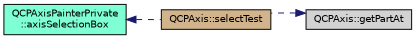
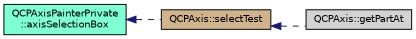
edge "QCPAxis::selectTest" -> "QCPAxis::getPartAt": reversed
